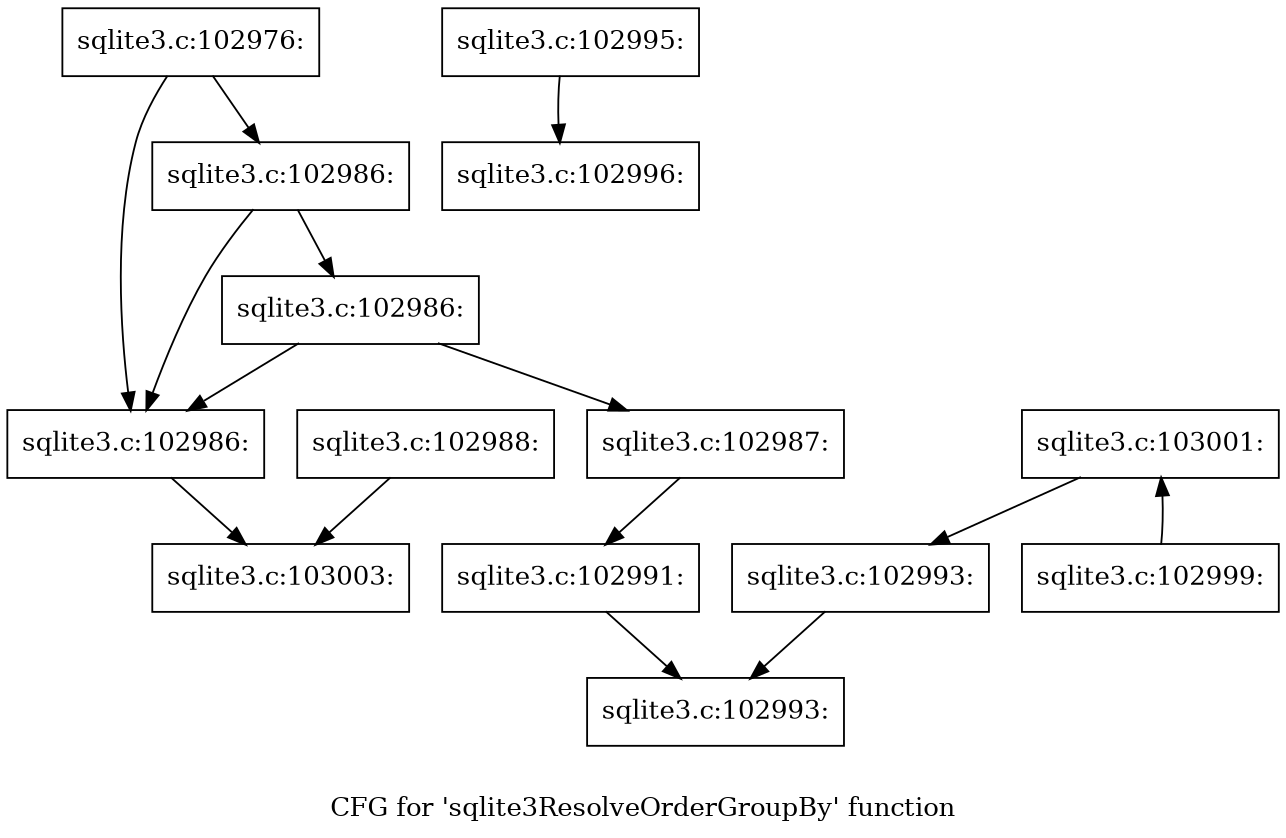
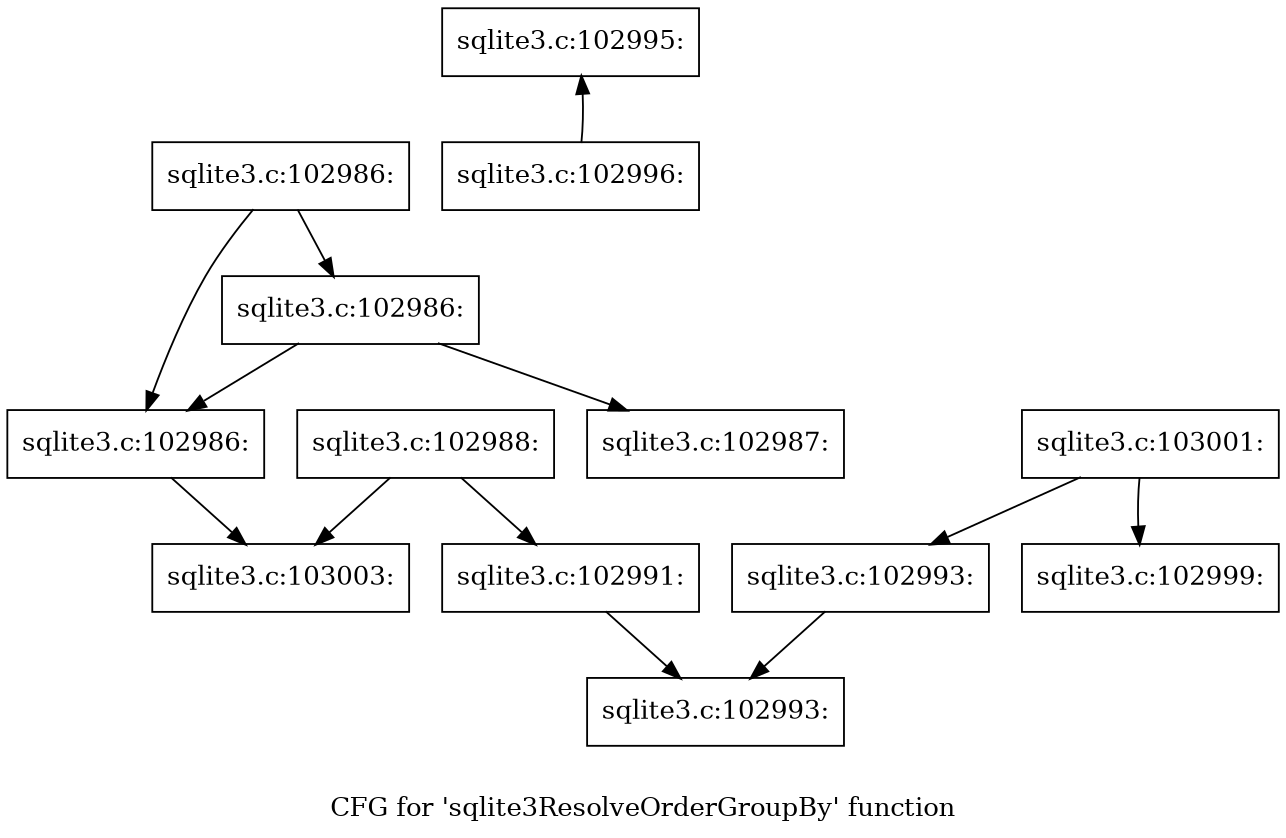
node "sqlite3.c:102976:": removed
edge "sqlite3.c:102995:" -> "sqlite3.c:102996:": reversed
edge "sqlite3.c:102987:" -> "sqlite3.c:102991:": now "sqlite3.c:102988:" -> "sqlite3.c:102991:"
edge "sqlite3.c:102999:" -> "sqlite3.c:103001:": reversed
